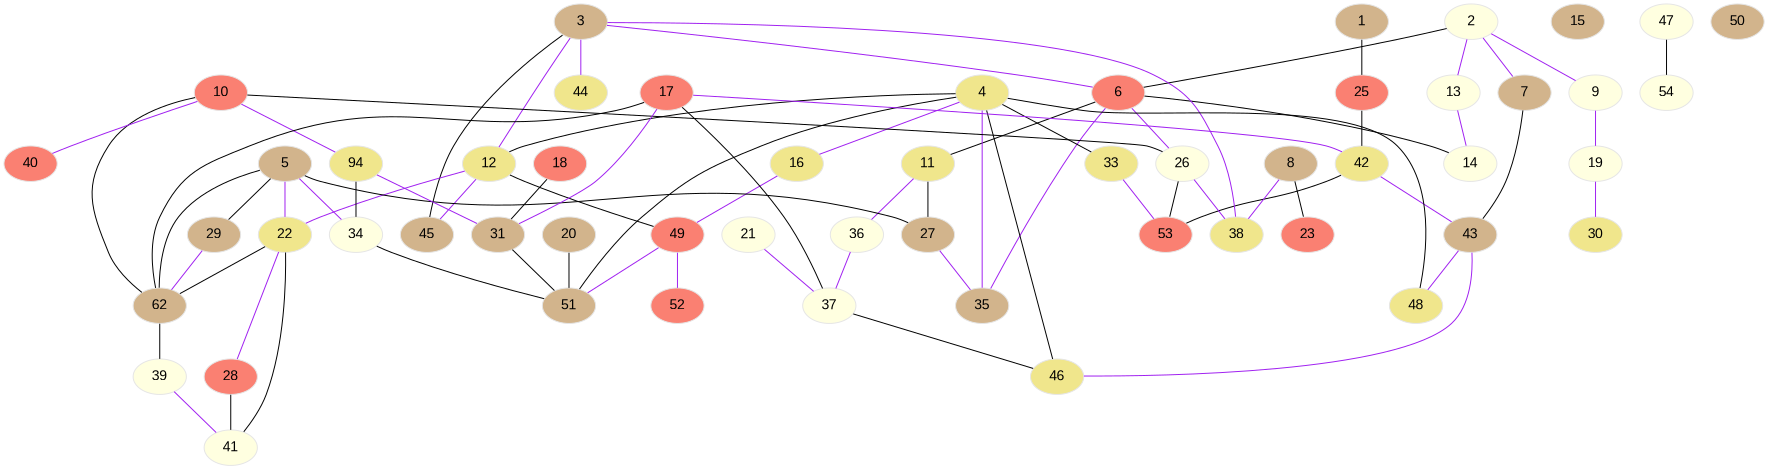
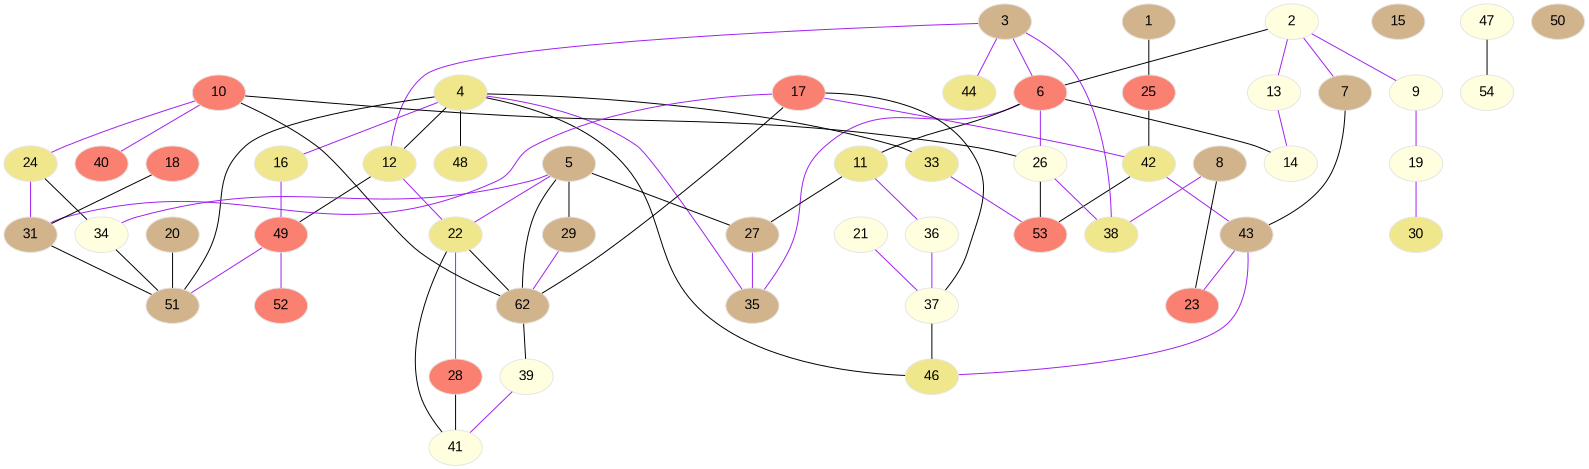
node "94": label "94" -> "24"
node "45": removed
edge "43" -- "48": now "43" -- "23"
